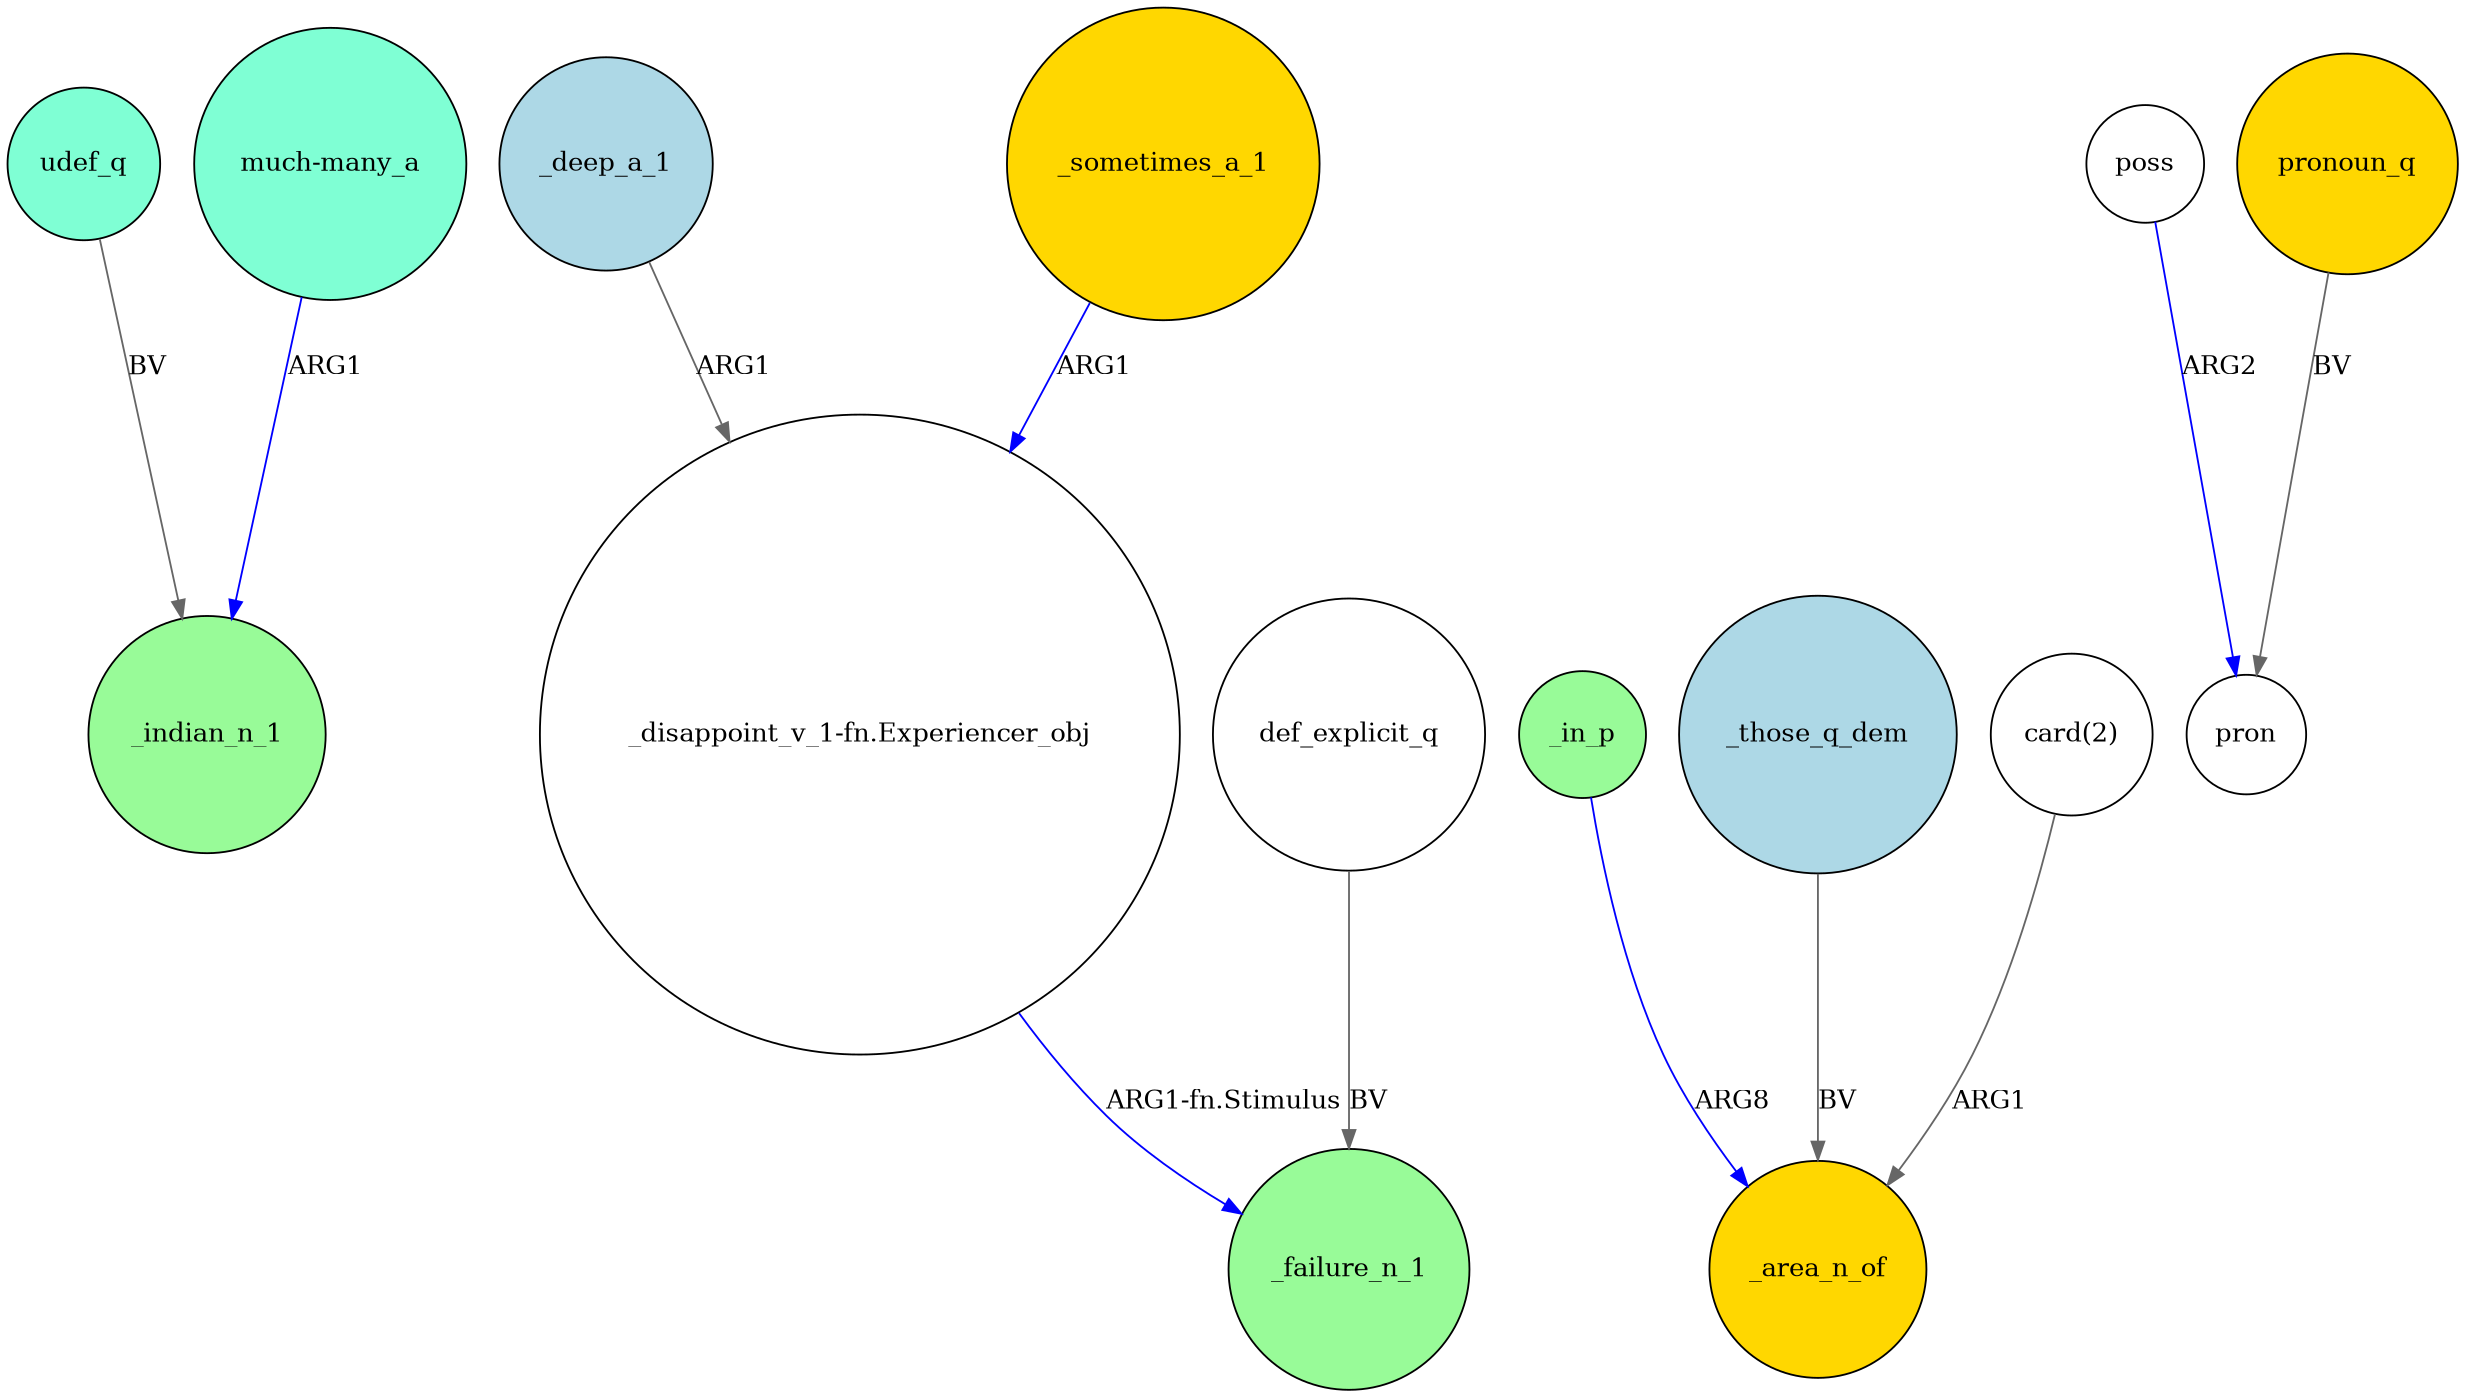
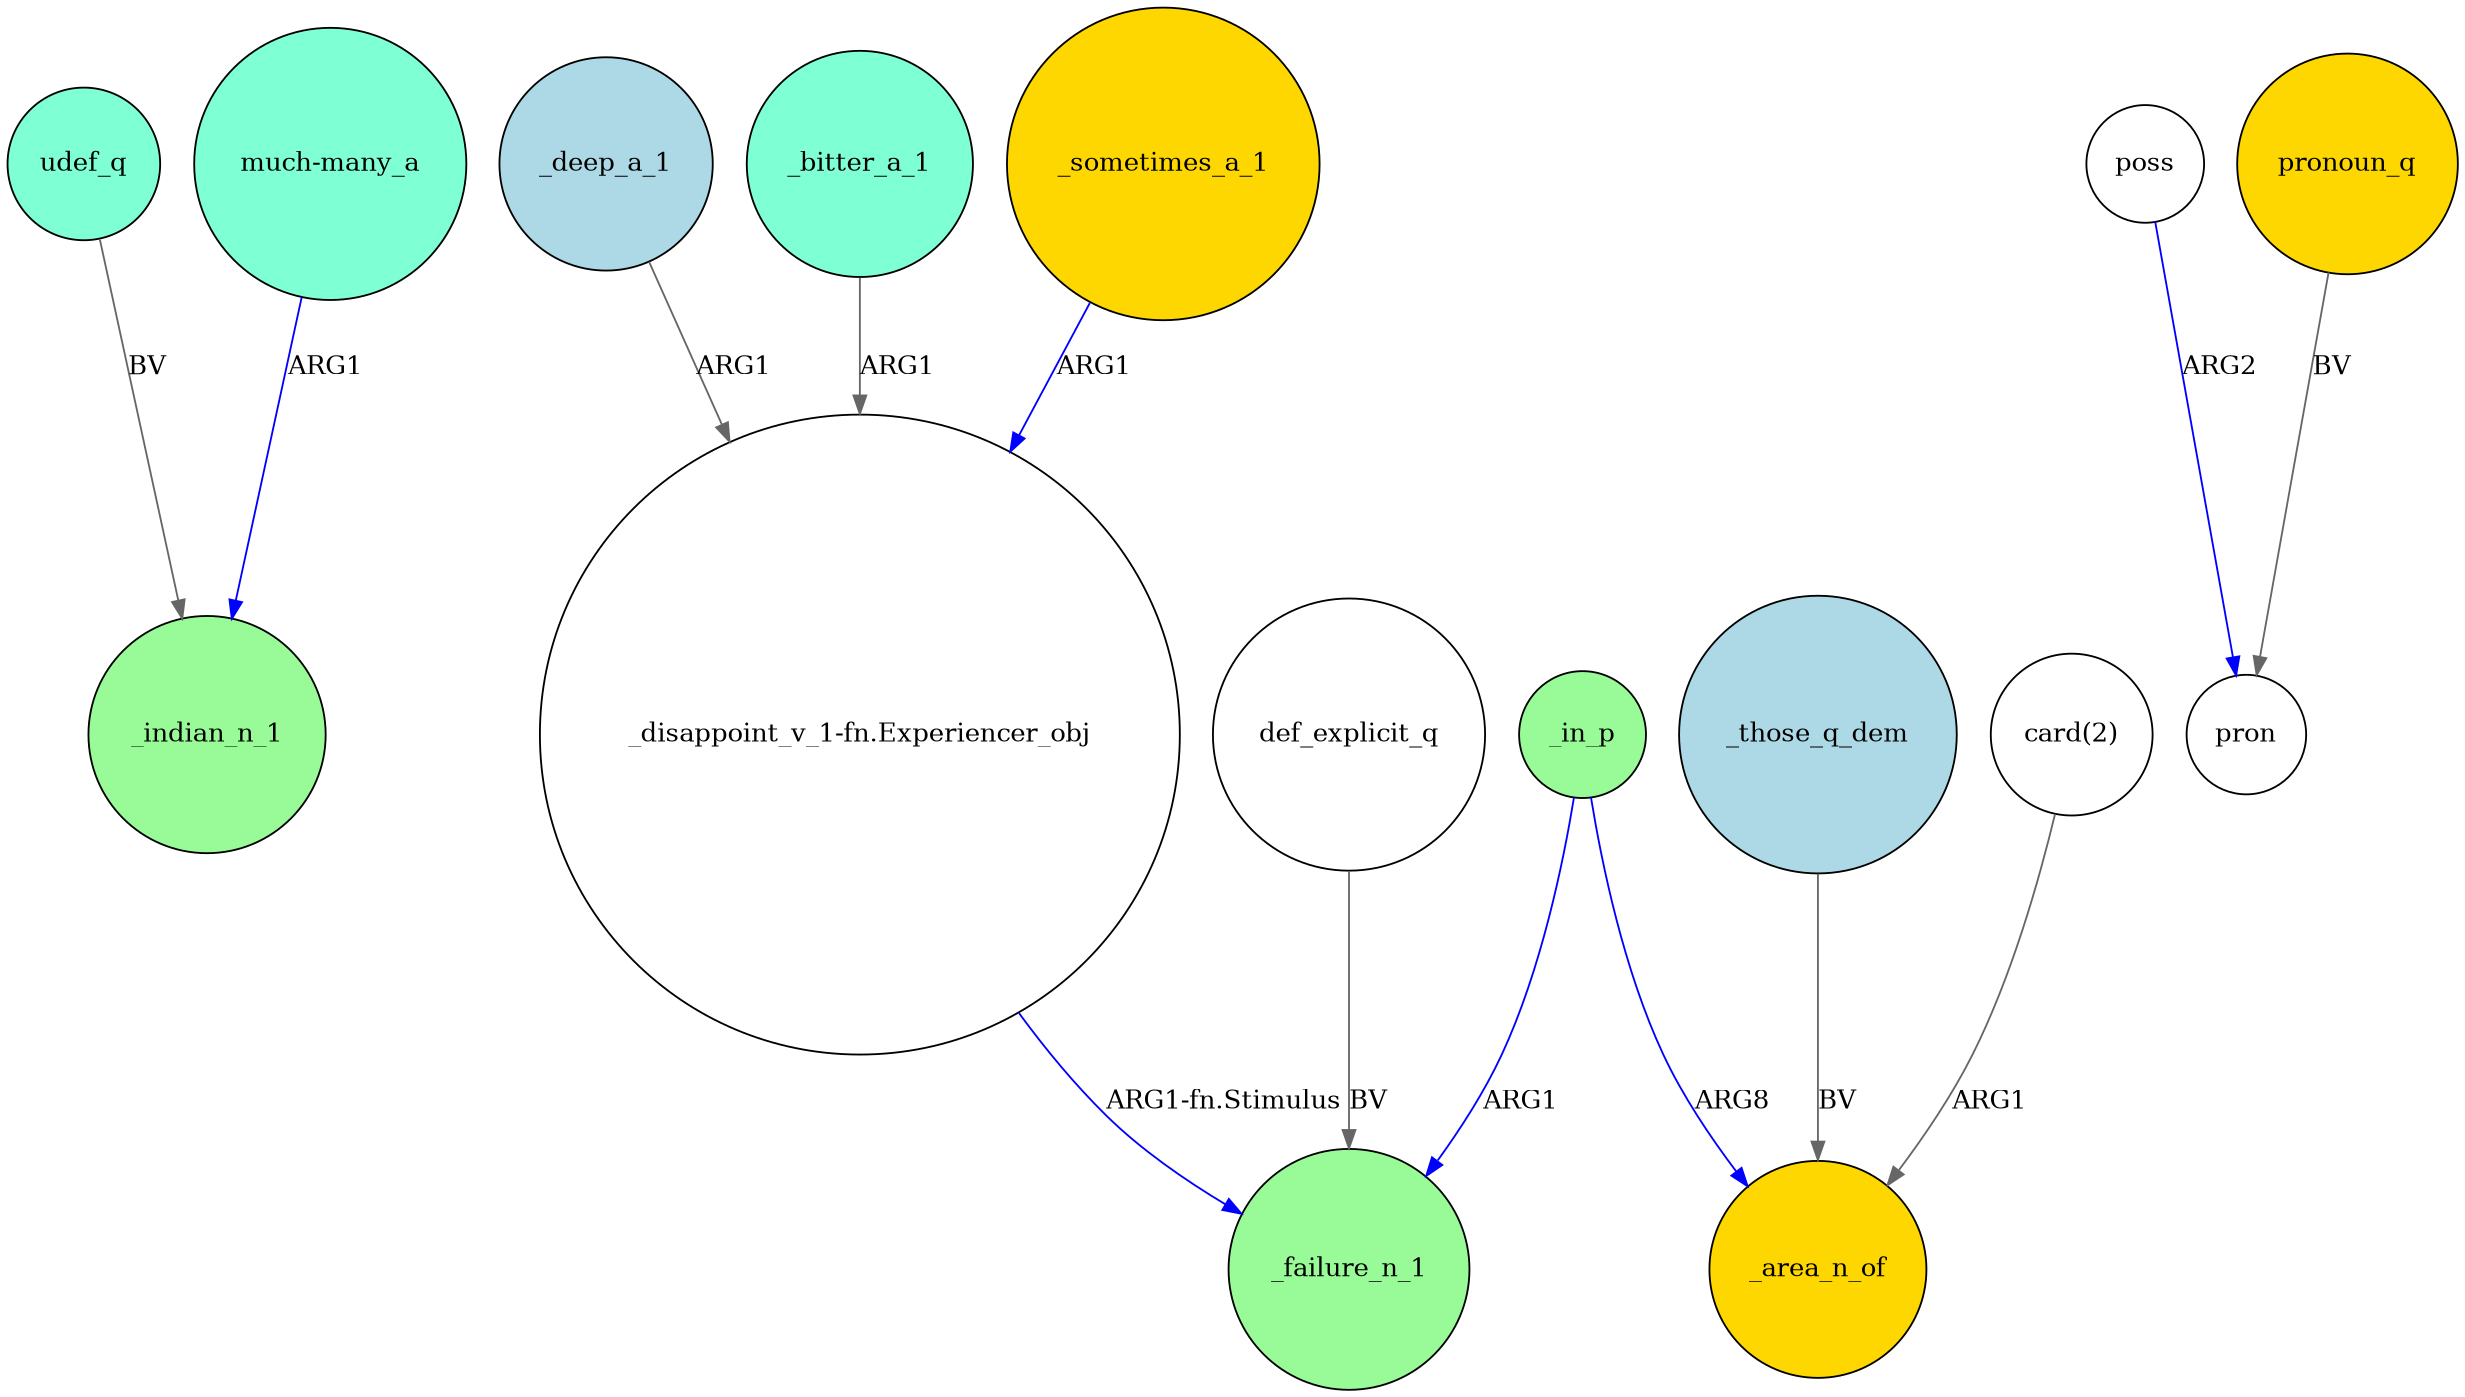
node "_bitter_a_1": added
edge "_in_p" -> "_failure_n_1": added, label "ARG1"
